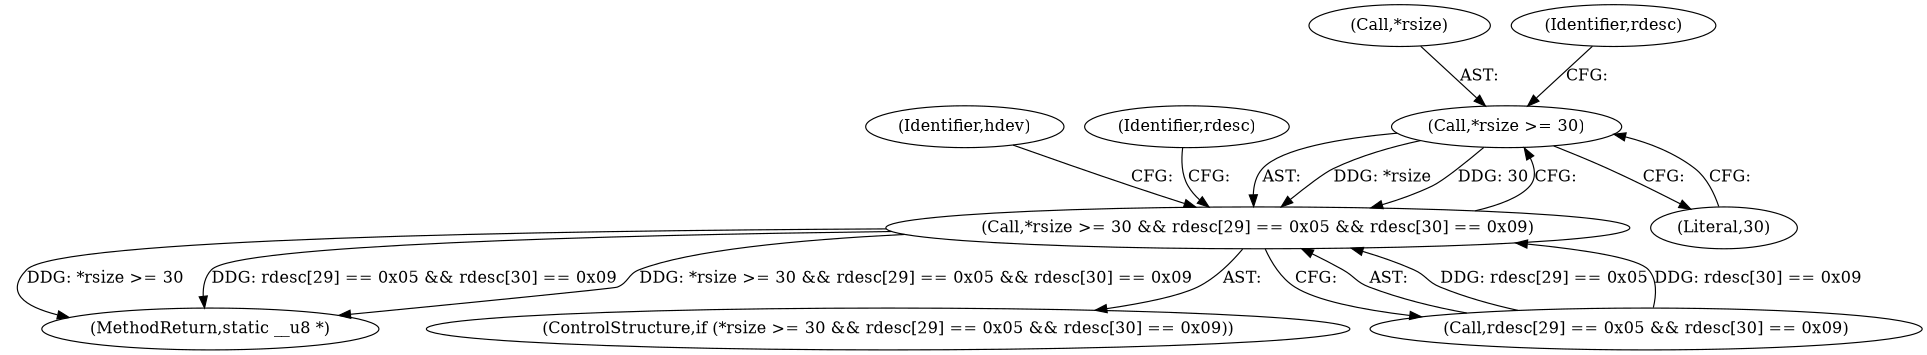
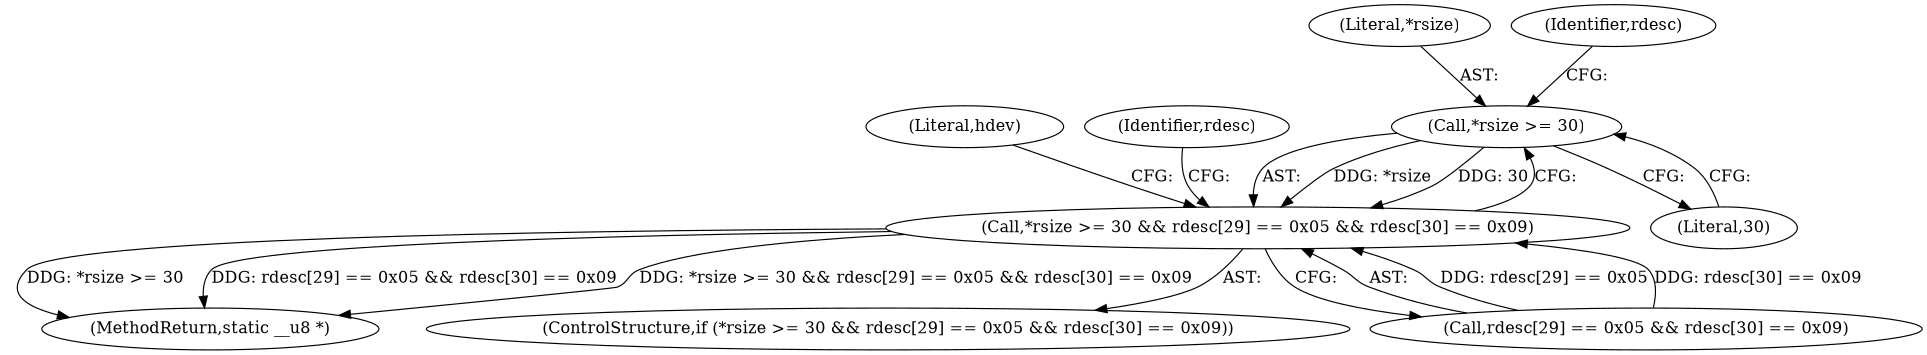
node "(Call,*rsize)": label "(Call,*rsize)" -> "(Literal,*rsize)"
node "(Identifier,hdev)": label "(Identifier,hdev)" -> "(Literal,hdev)"
